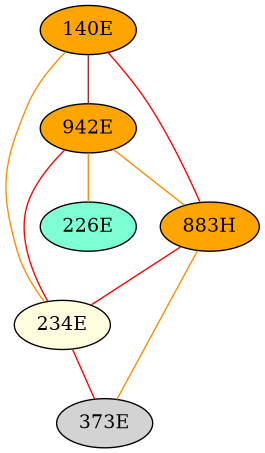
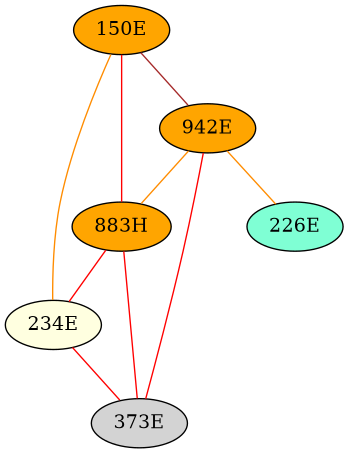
node "140E": label "140E" -> "150E"
edge "942E" -- "234E": now "942E" -- "373E"
edge "883H" -- "373E": color darkorange -> red
